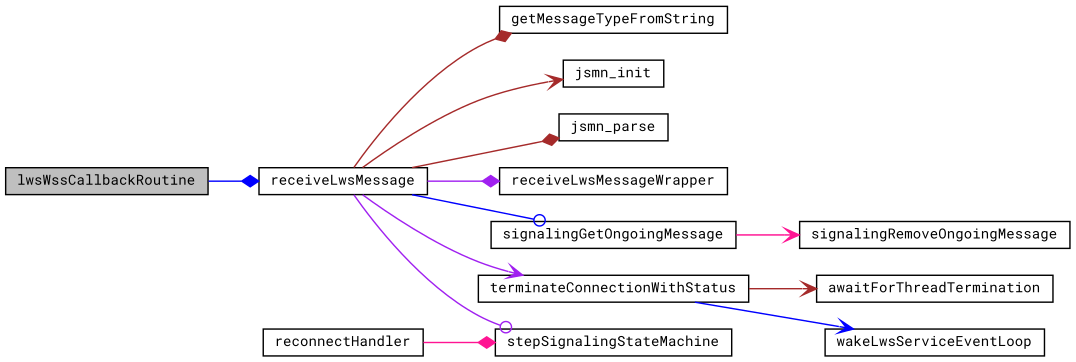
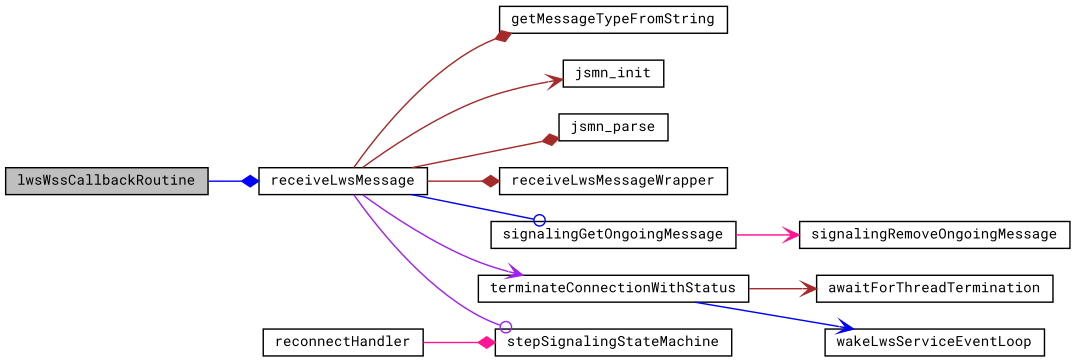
edge "receiveLwsMessage" -> "receiveLwsMessageWrapper": color purple -> brown
